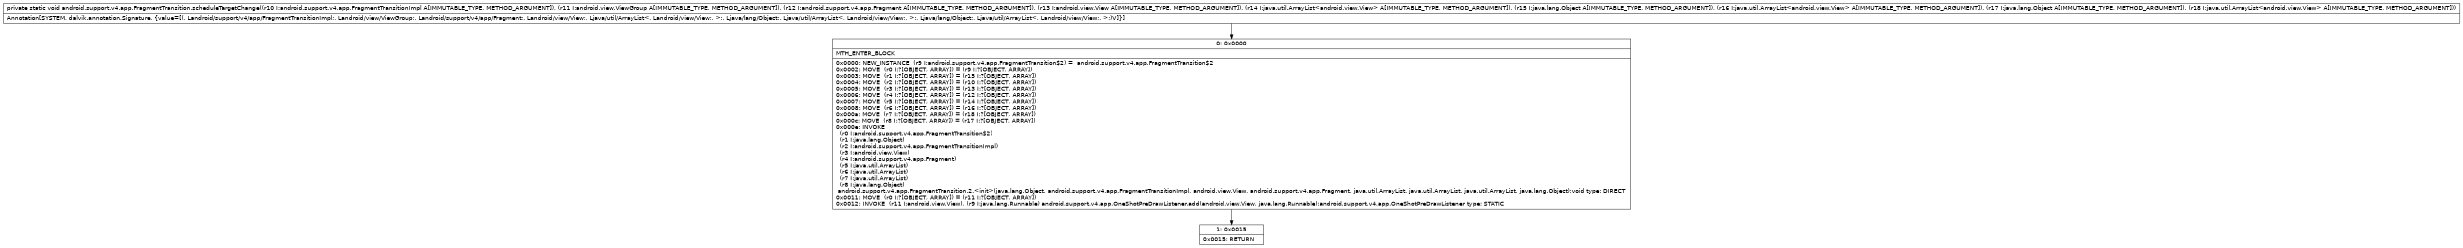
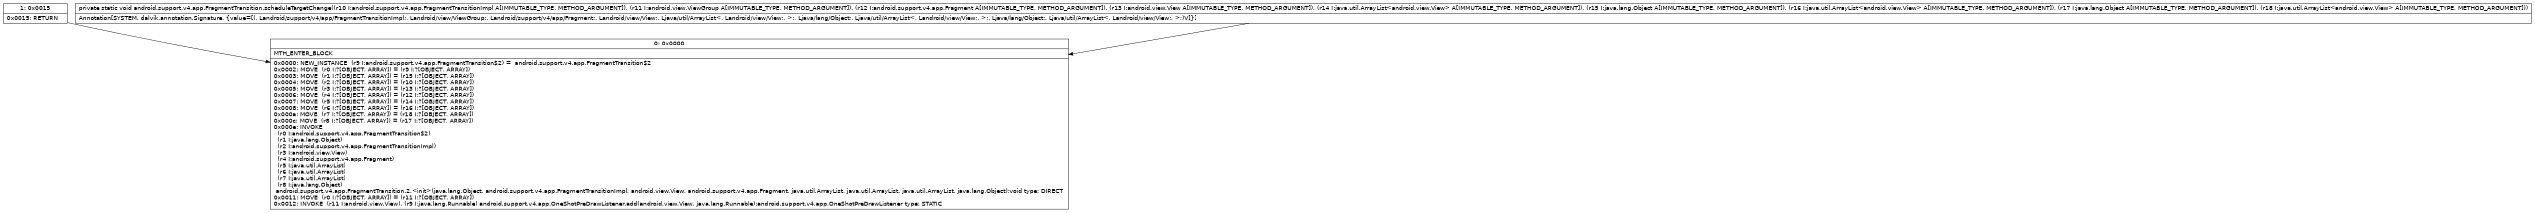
edge "0: 0x0000" -> "1: 0x0015": reversed
